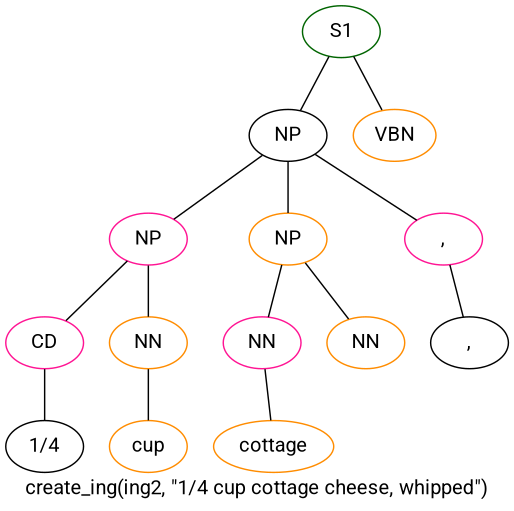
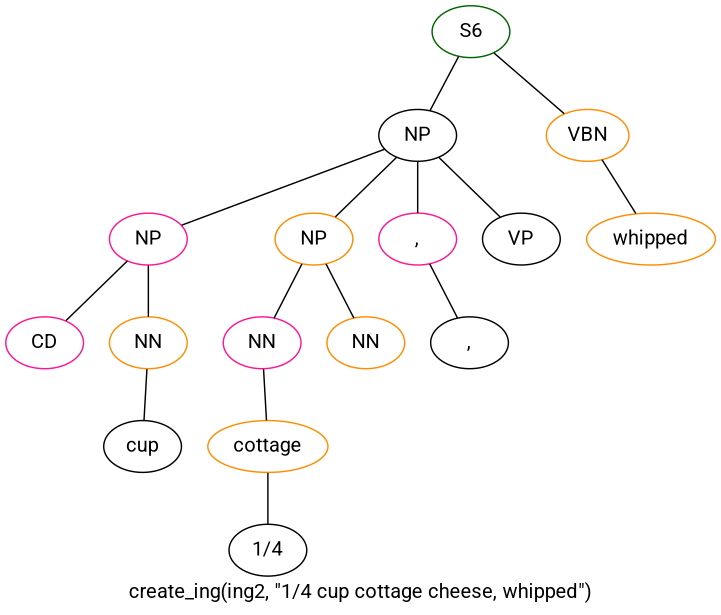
node "S1": label "S1" -> "S6"
node "VP": added
node "whipped": added
edge "CD" -- "1/4": now "cottage" -- "1/4"
node "cup": color darkorange -> black
